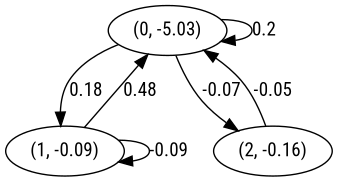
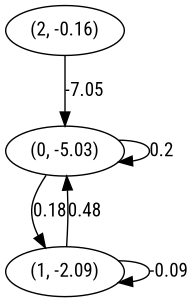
edge "(2, -0.16)" -> "(0, -5.03)": label "-0.05" -> "-7.05"
edge "(0, -5.03)" -> "(2, -0.16)": removed, label "-0.07"
node "(1, -0.09)": label "(1, -0.09)" -> "(1, -2.09)"
